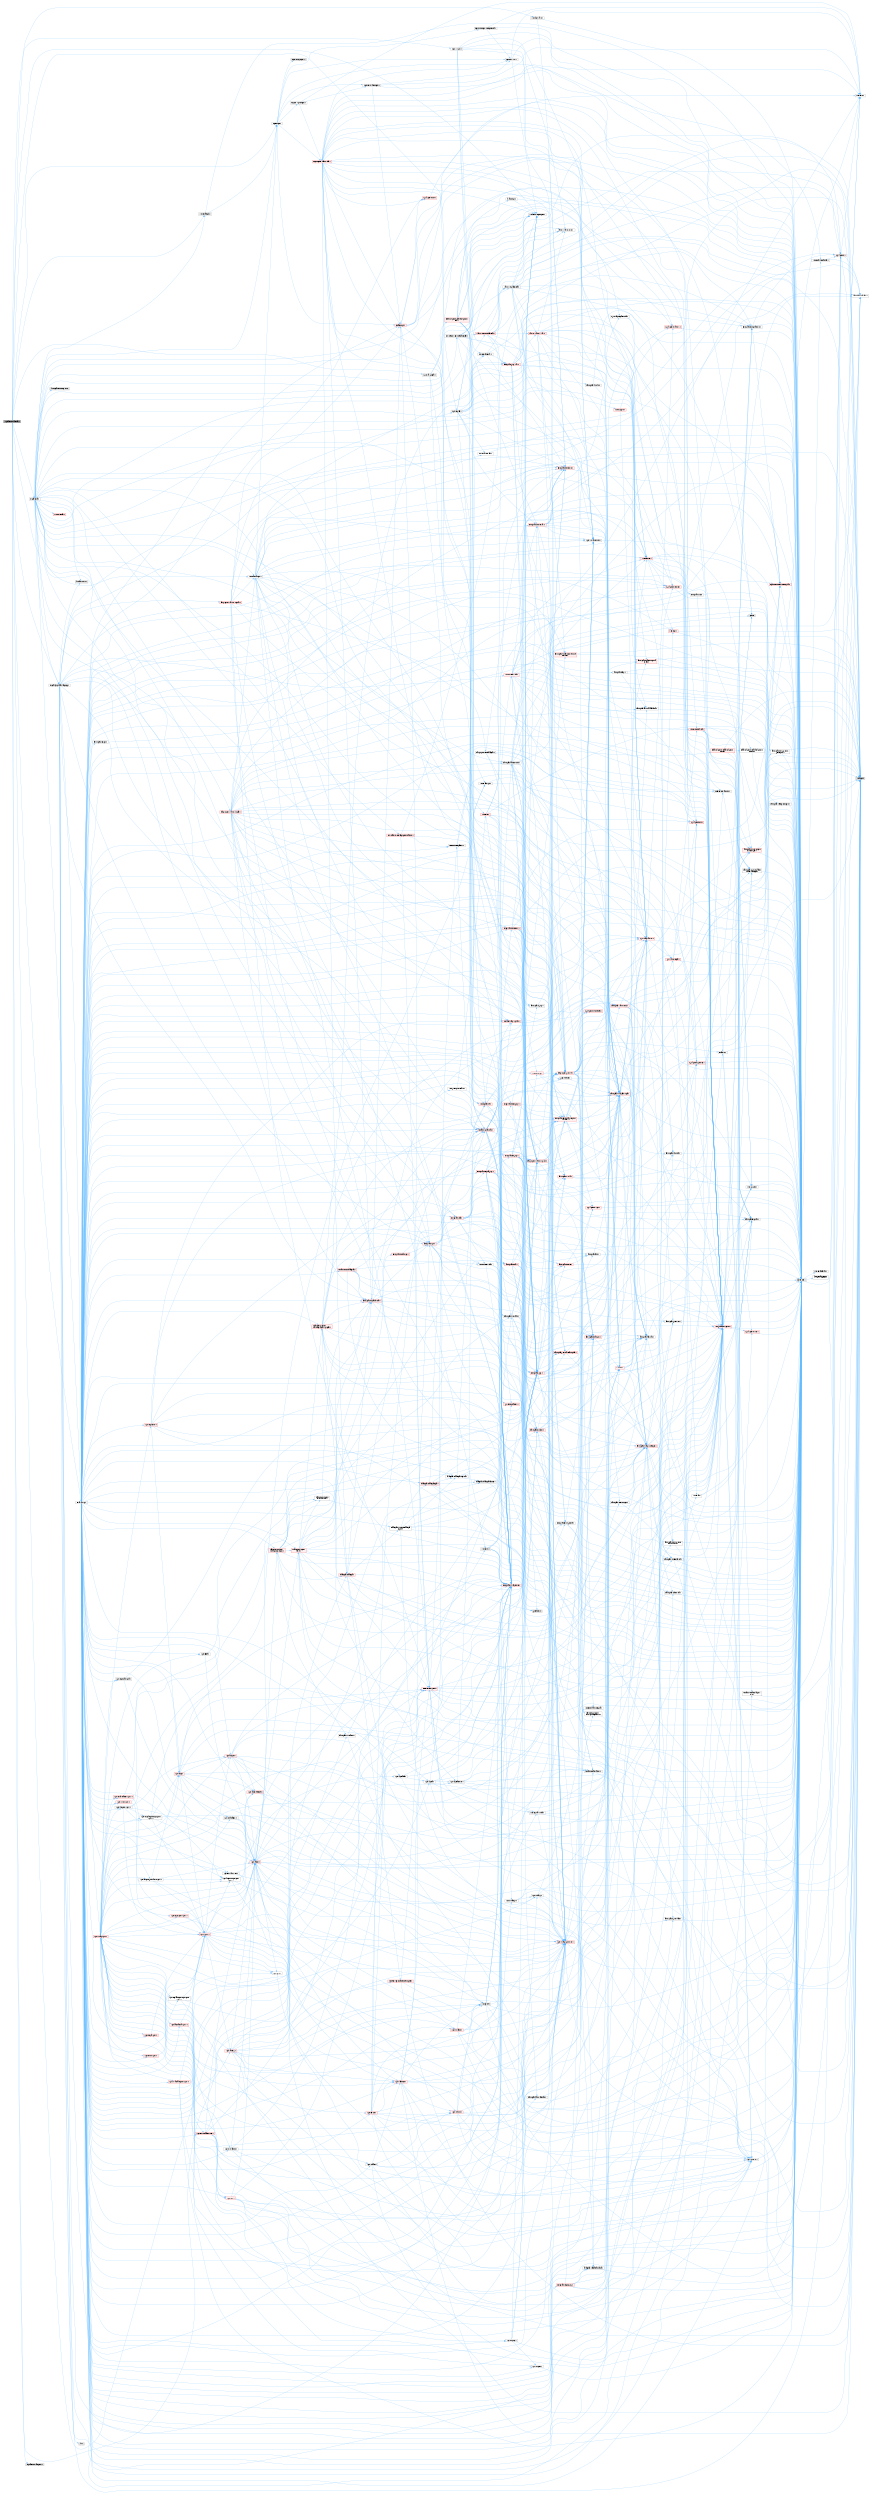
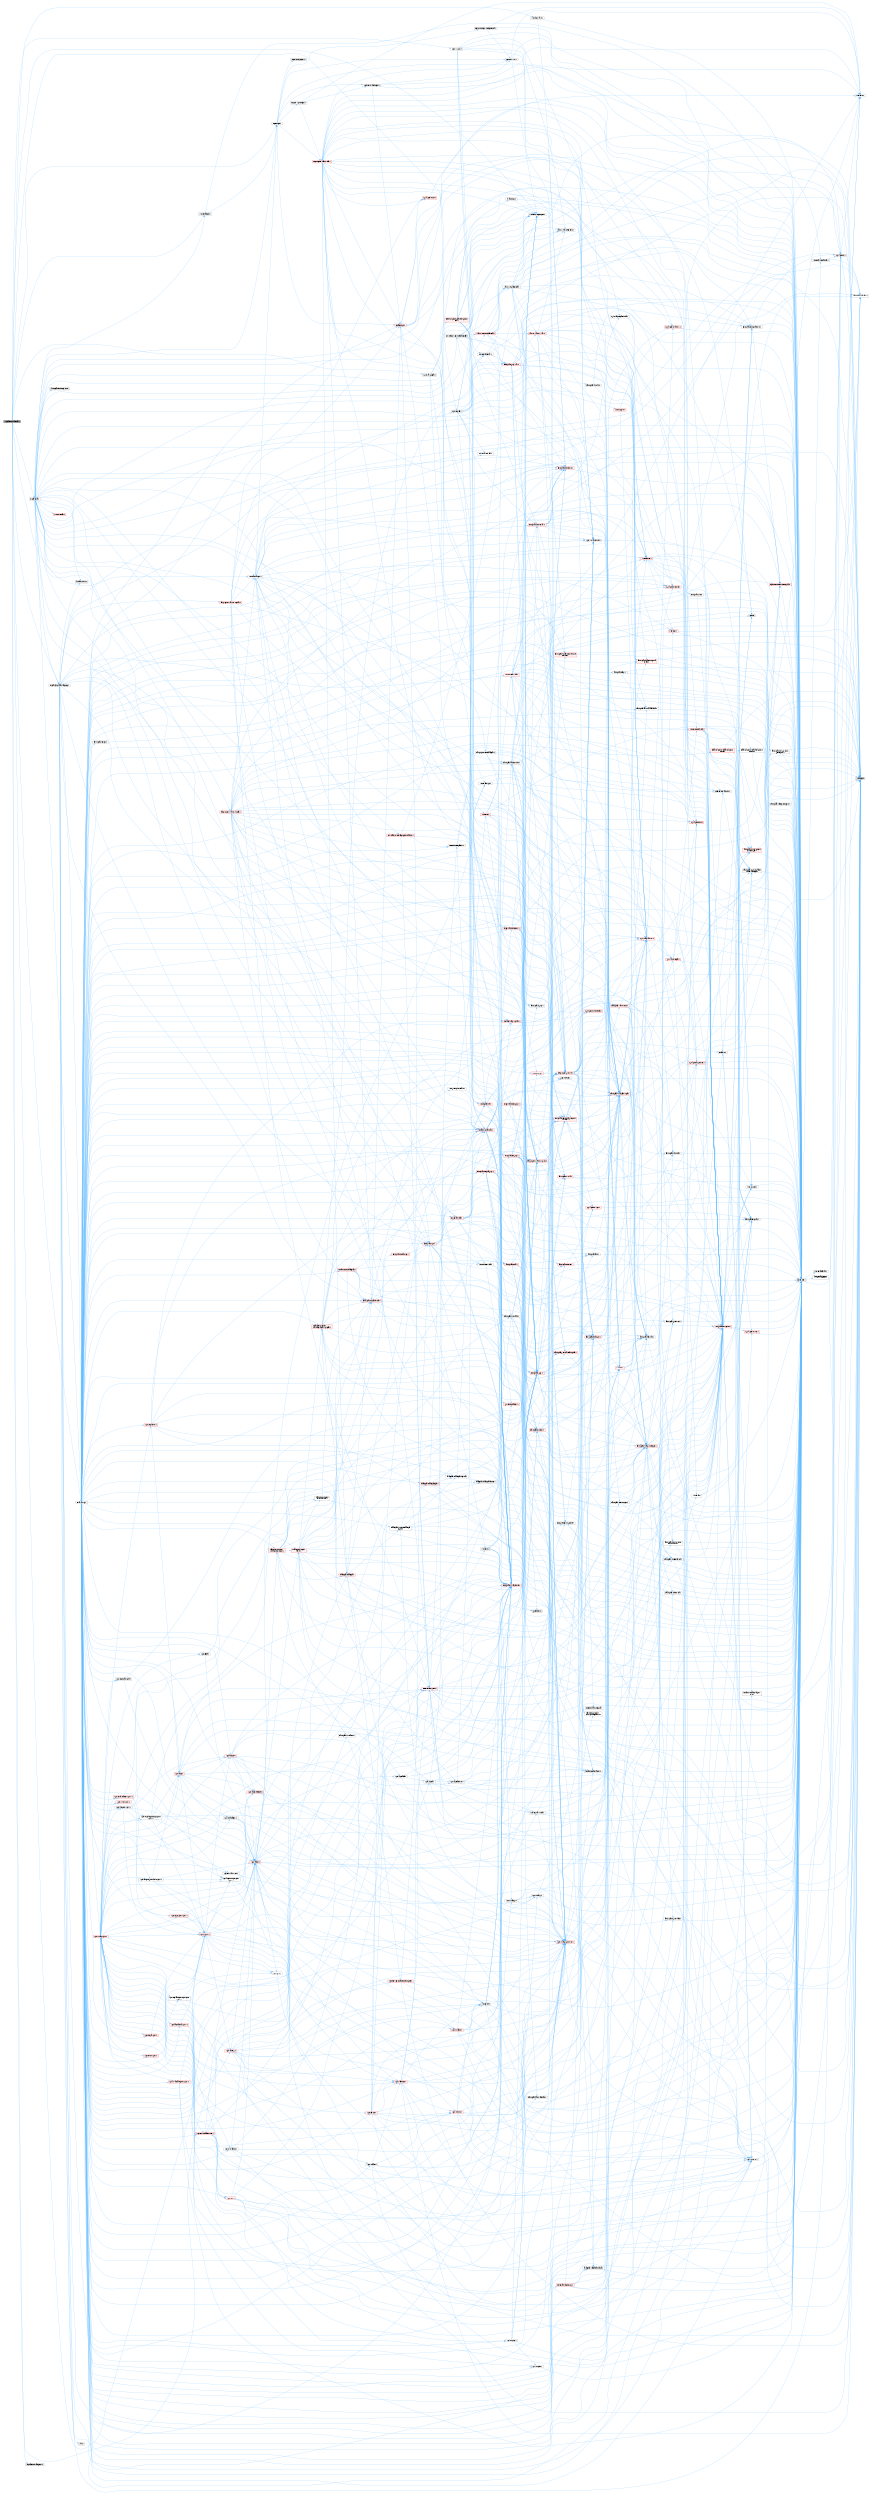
node "Memory/MemoryFwd.h": label "Memory/MemoryFwd.h" -> "Memory/RemoveExtent.h"
